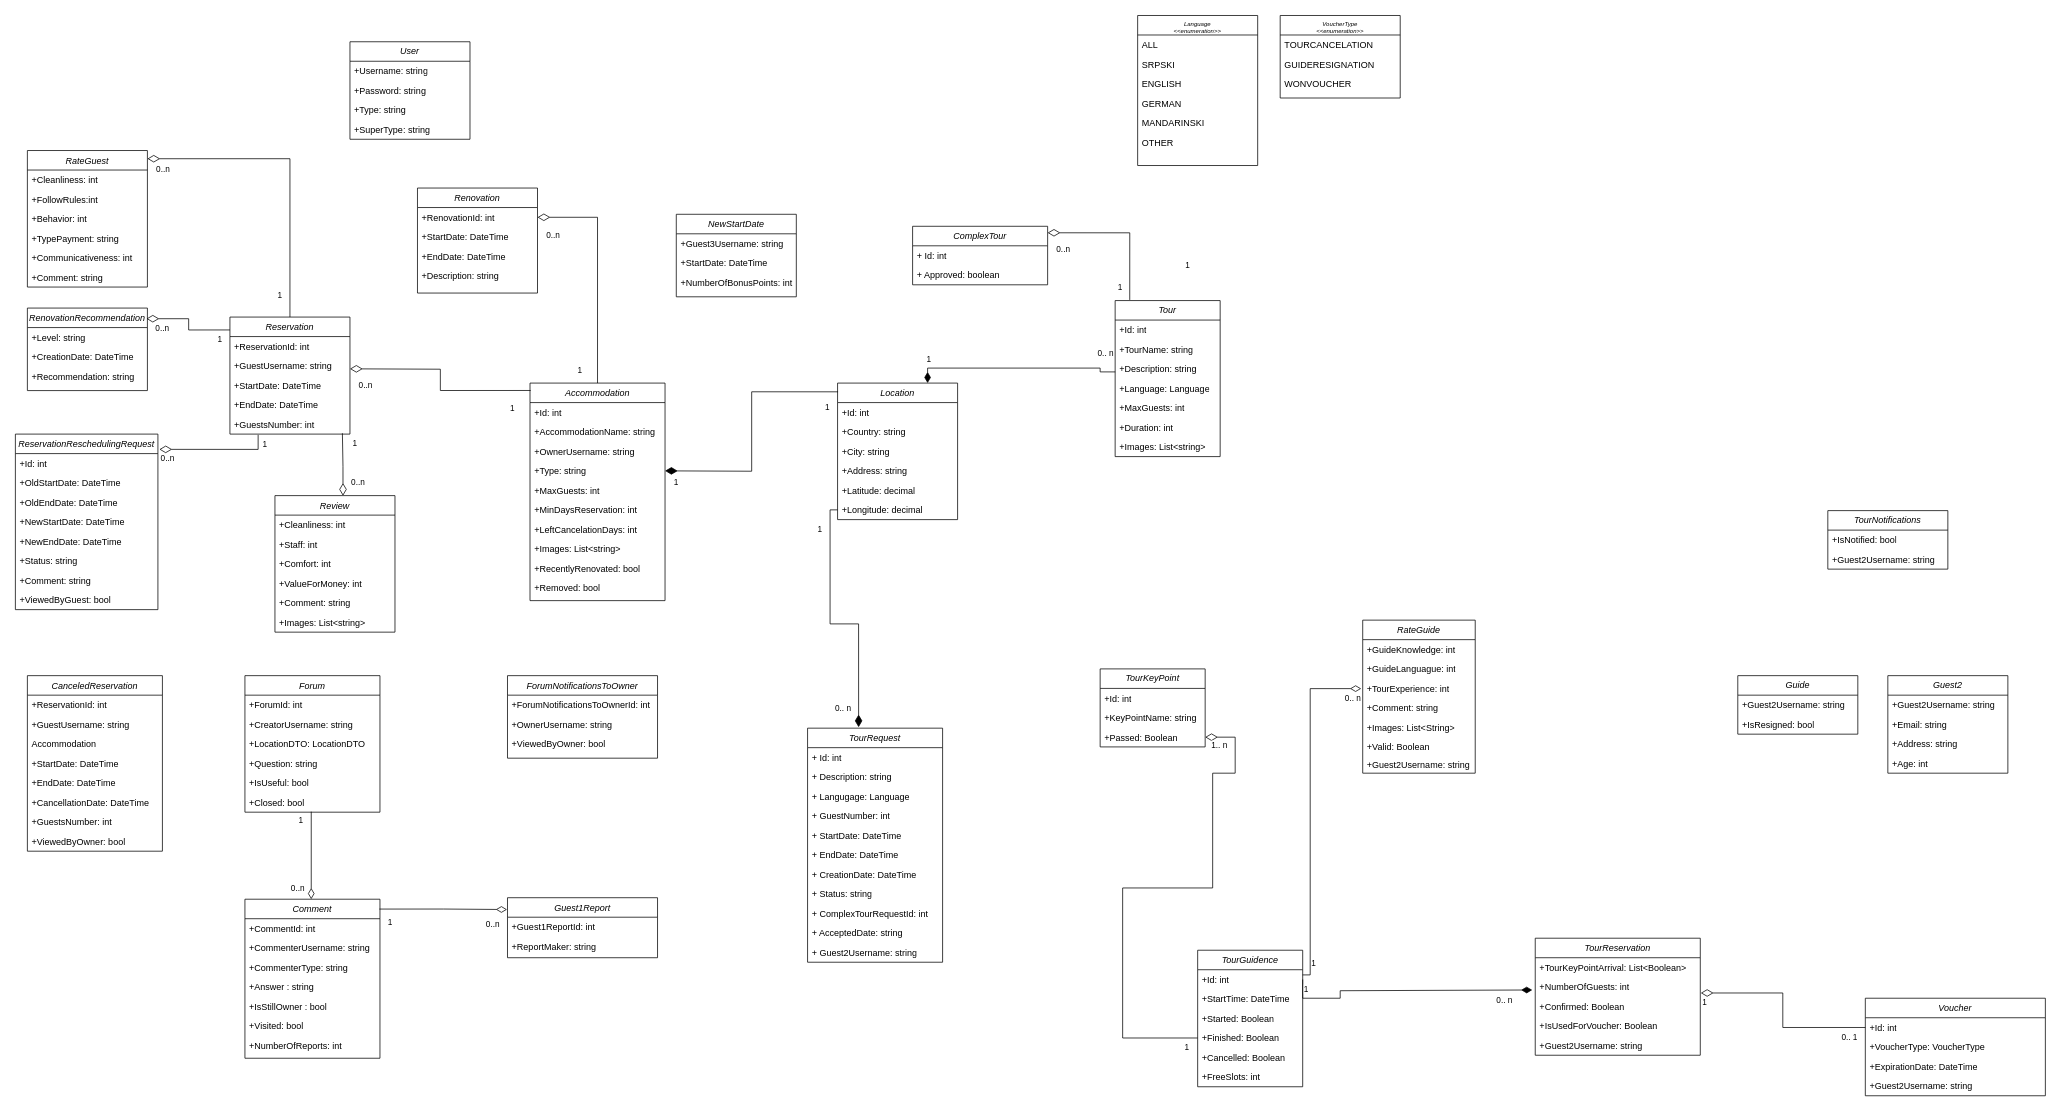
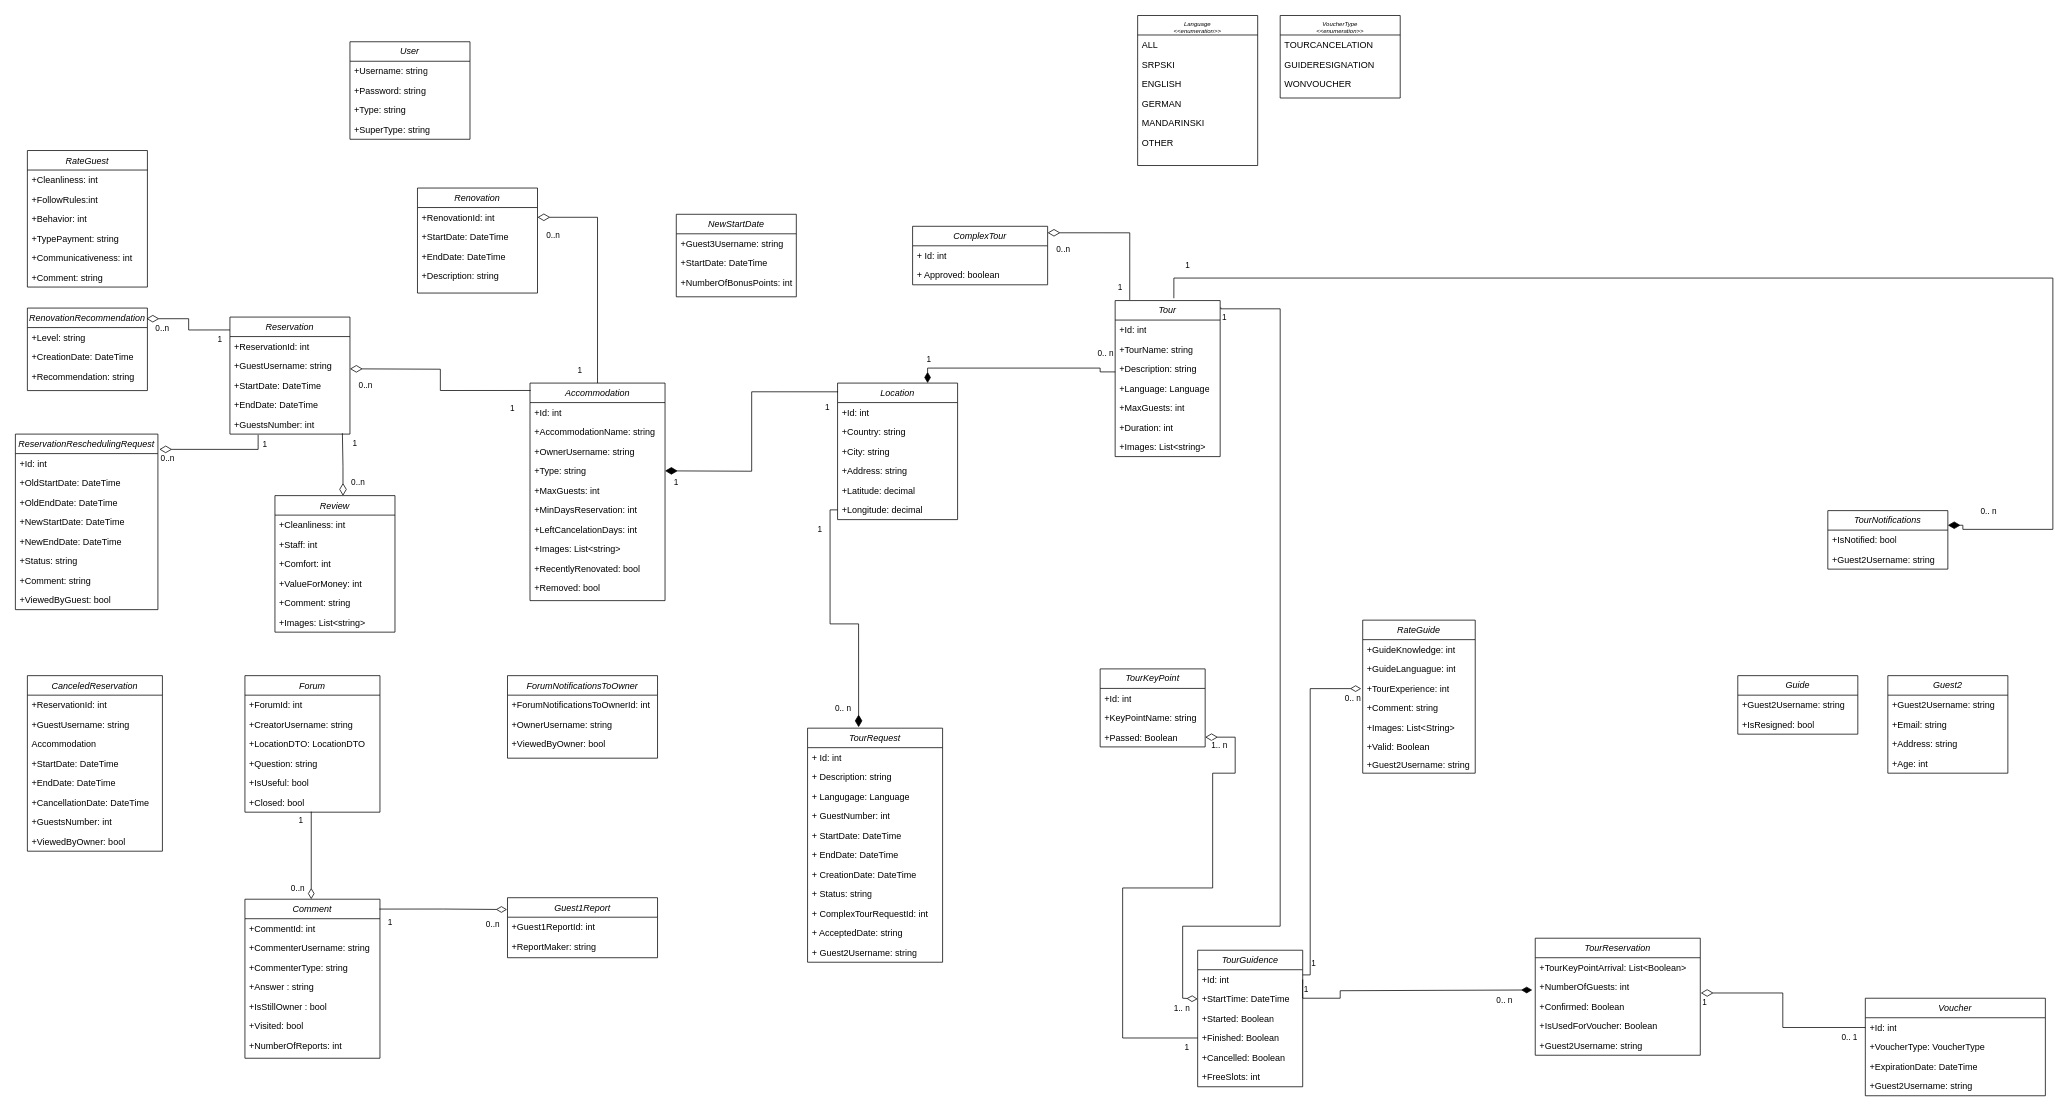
edge "Reservation" -> "RateGuest": removed, labels "1", "0..n"
edge "Tour" -> "TourNotifications": added, label "0.. n"
edge "Tour" -> "+StartTime: DateTime": added, labels "1", "1.. n"
